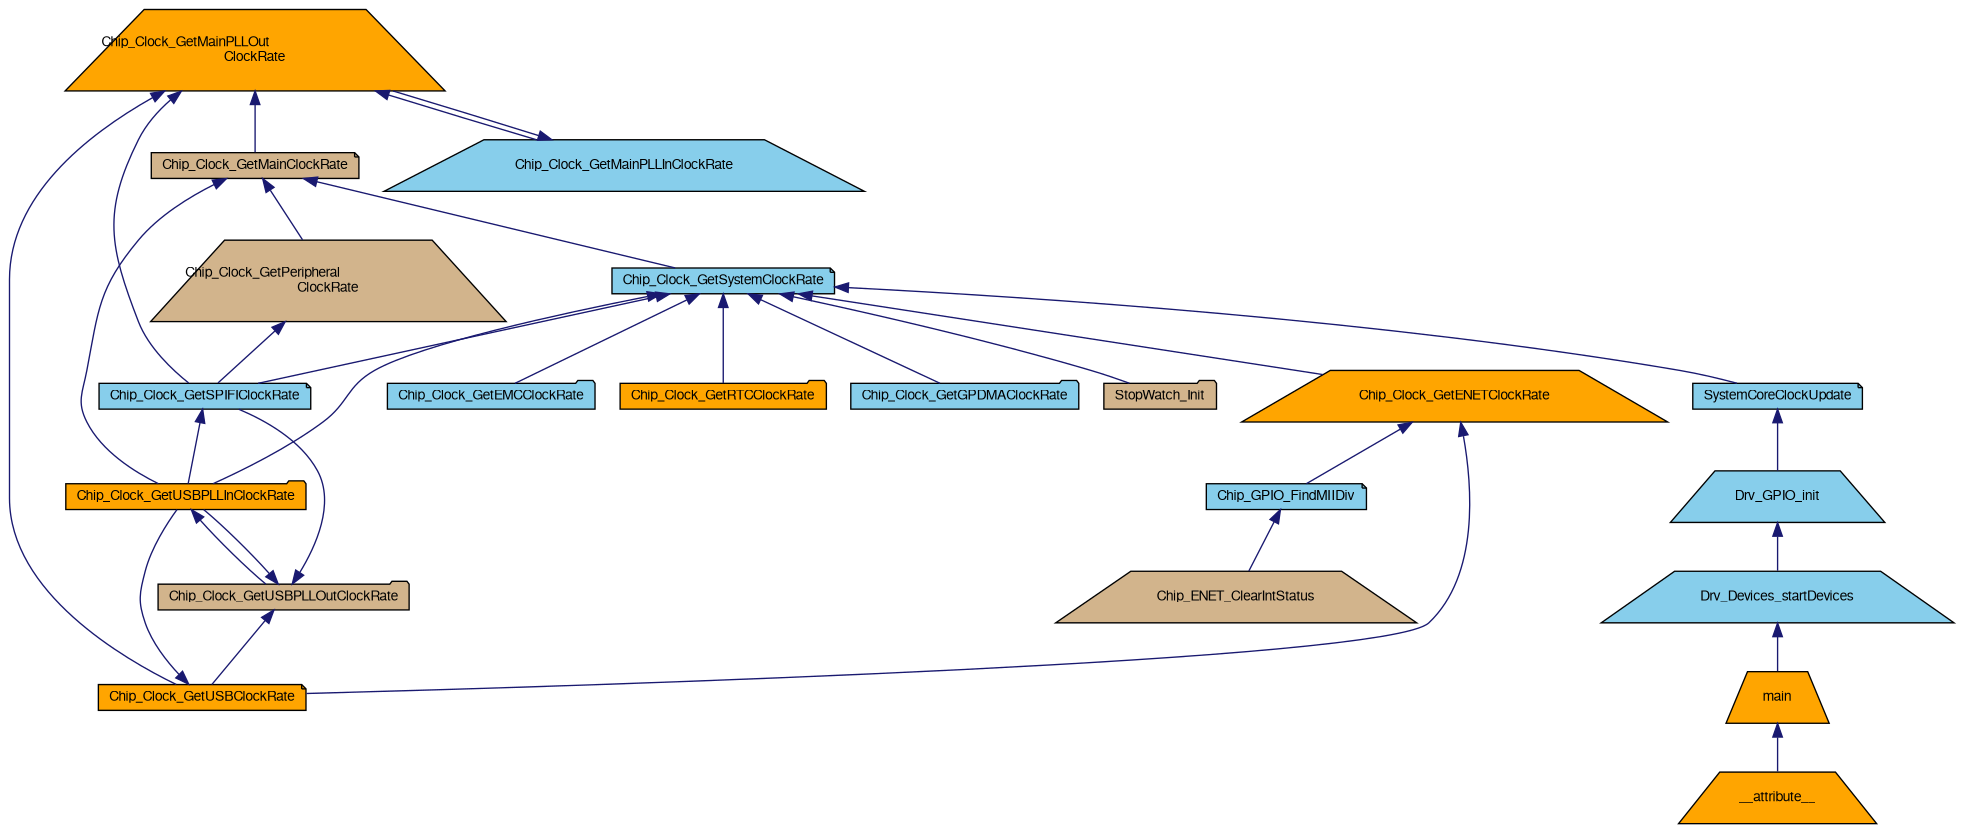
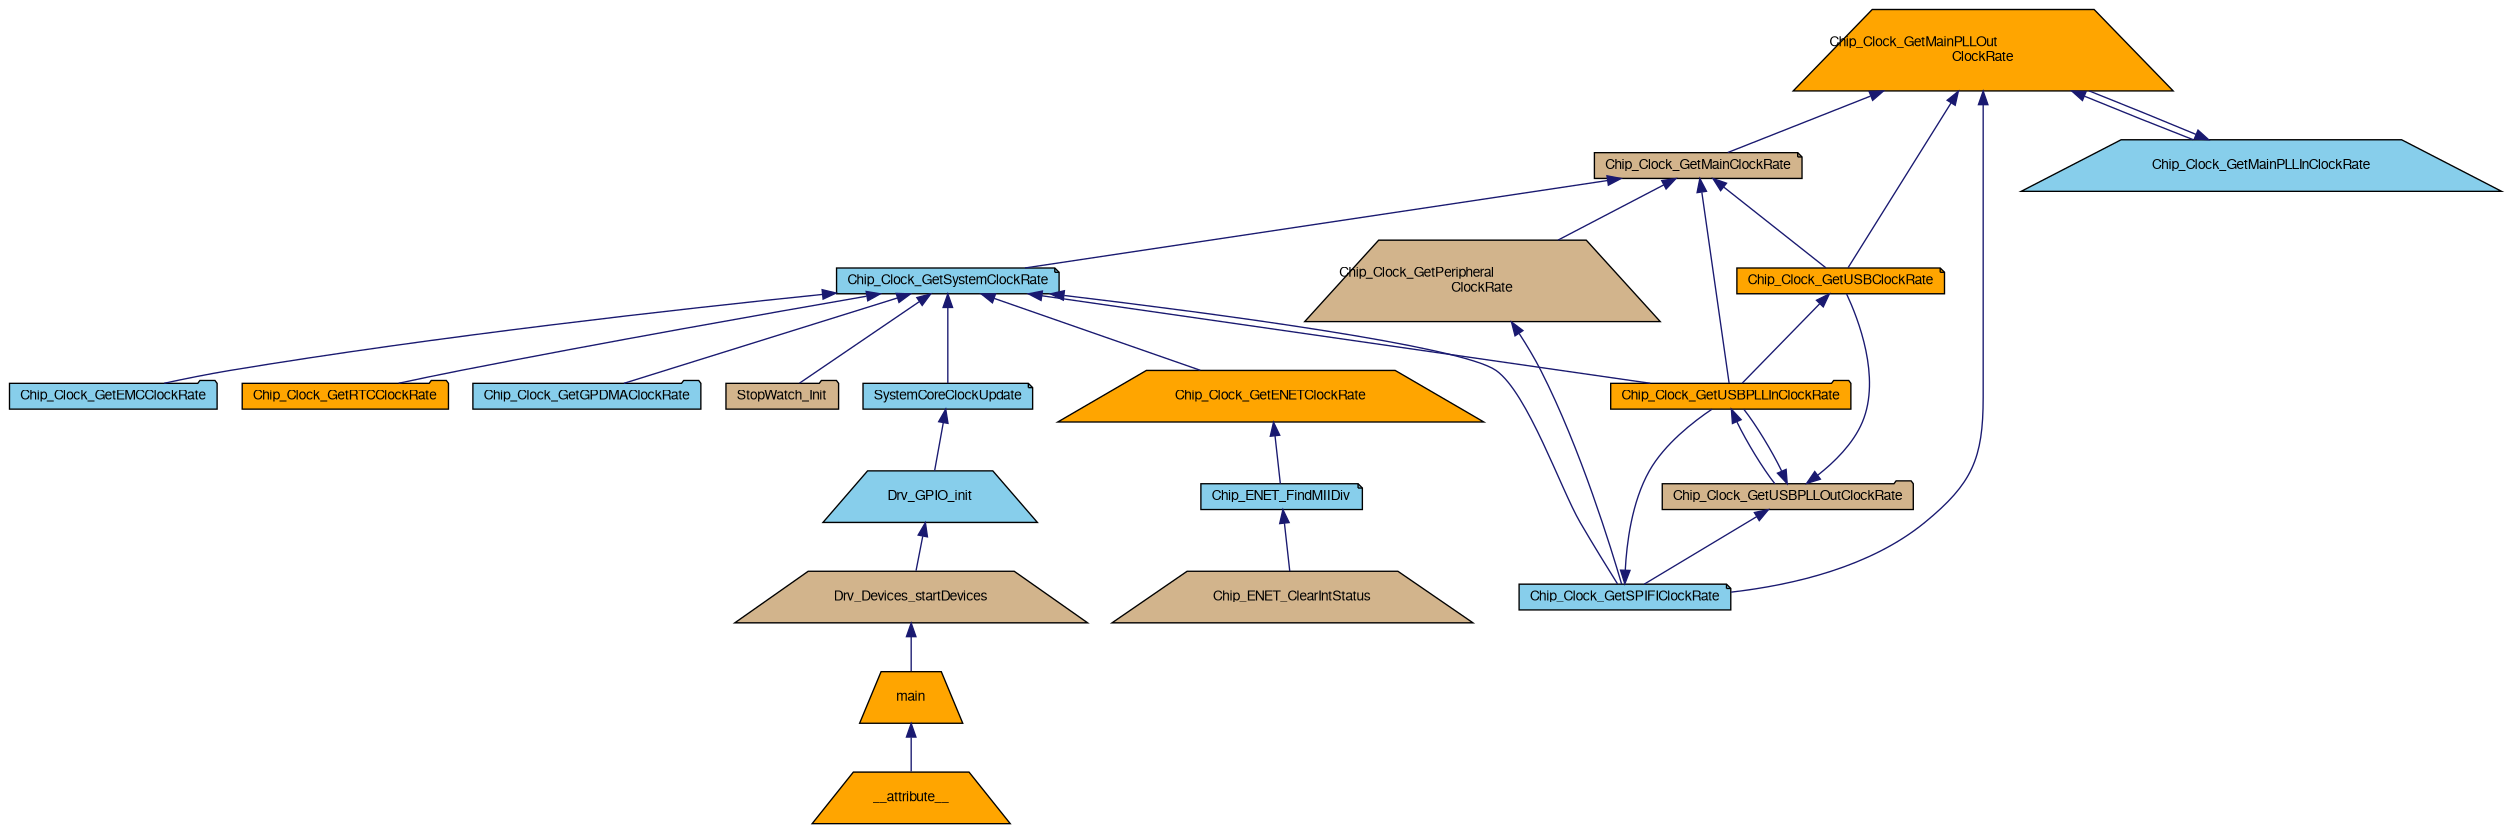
node "Chip_GPIO_FindMIIDiv": label "Chip_GPIO_FindMIIDiv" -> "Chip_ENET_FindMIIDiv"
node "Drv_Devices_startDevices": fillcolor skyblue -> tan
edge "Chip_Clock_GetUSBClockRate" -> "Chip_Clock_GetENETClockRate": now "Chip_Clock_GetUSBClockRate" -> "Chip_Clock_GetMainClockRate"
